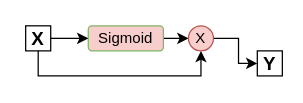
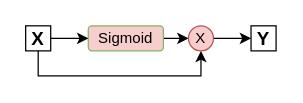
node "Y": moved (269, 63) -> (263, 38)
